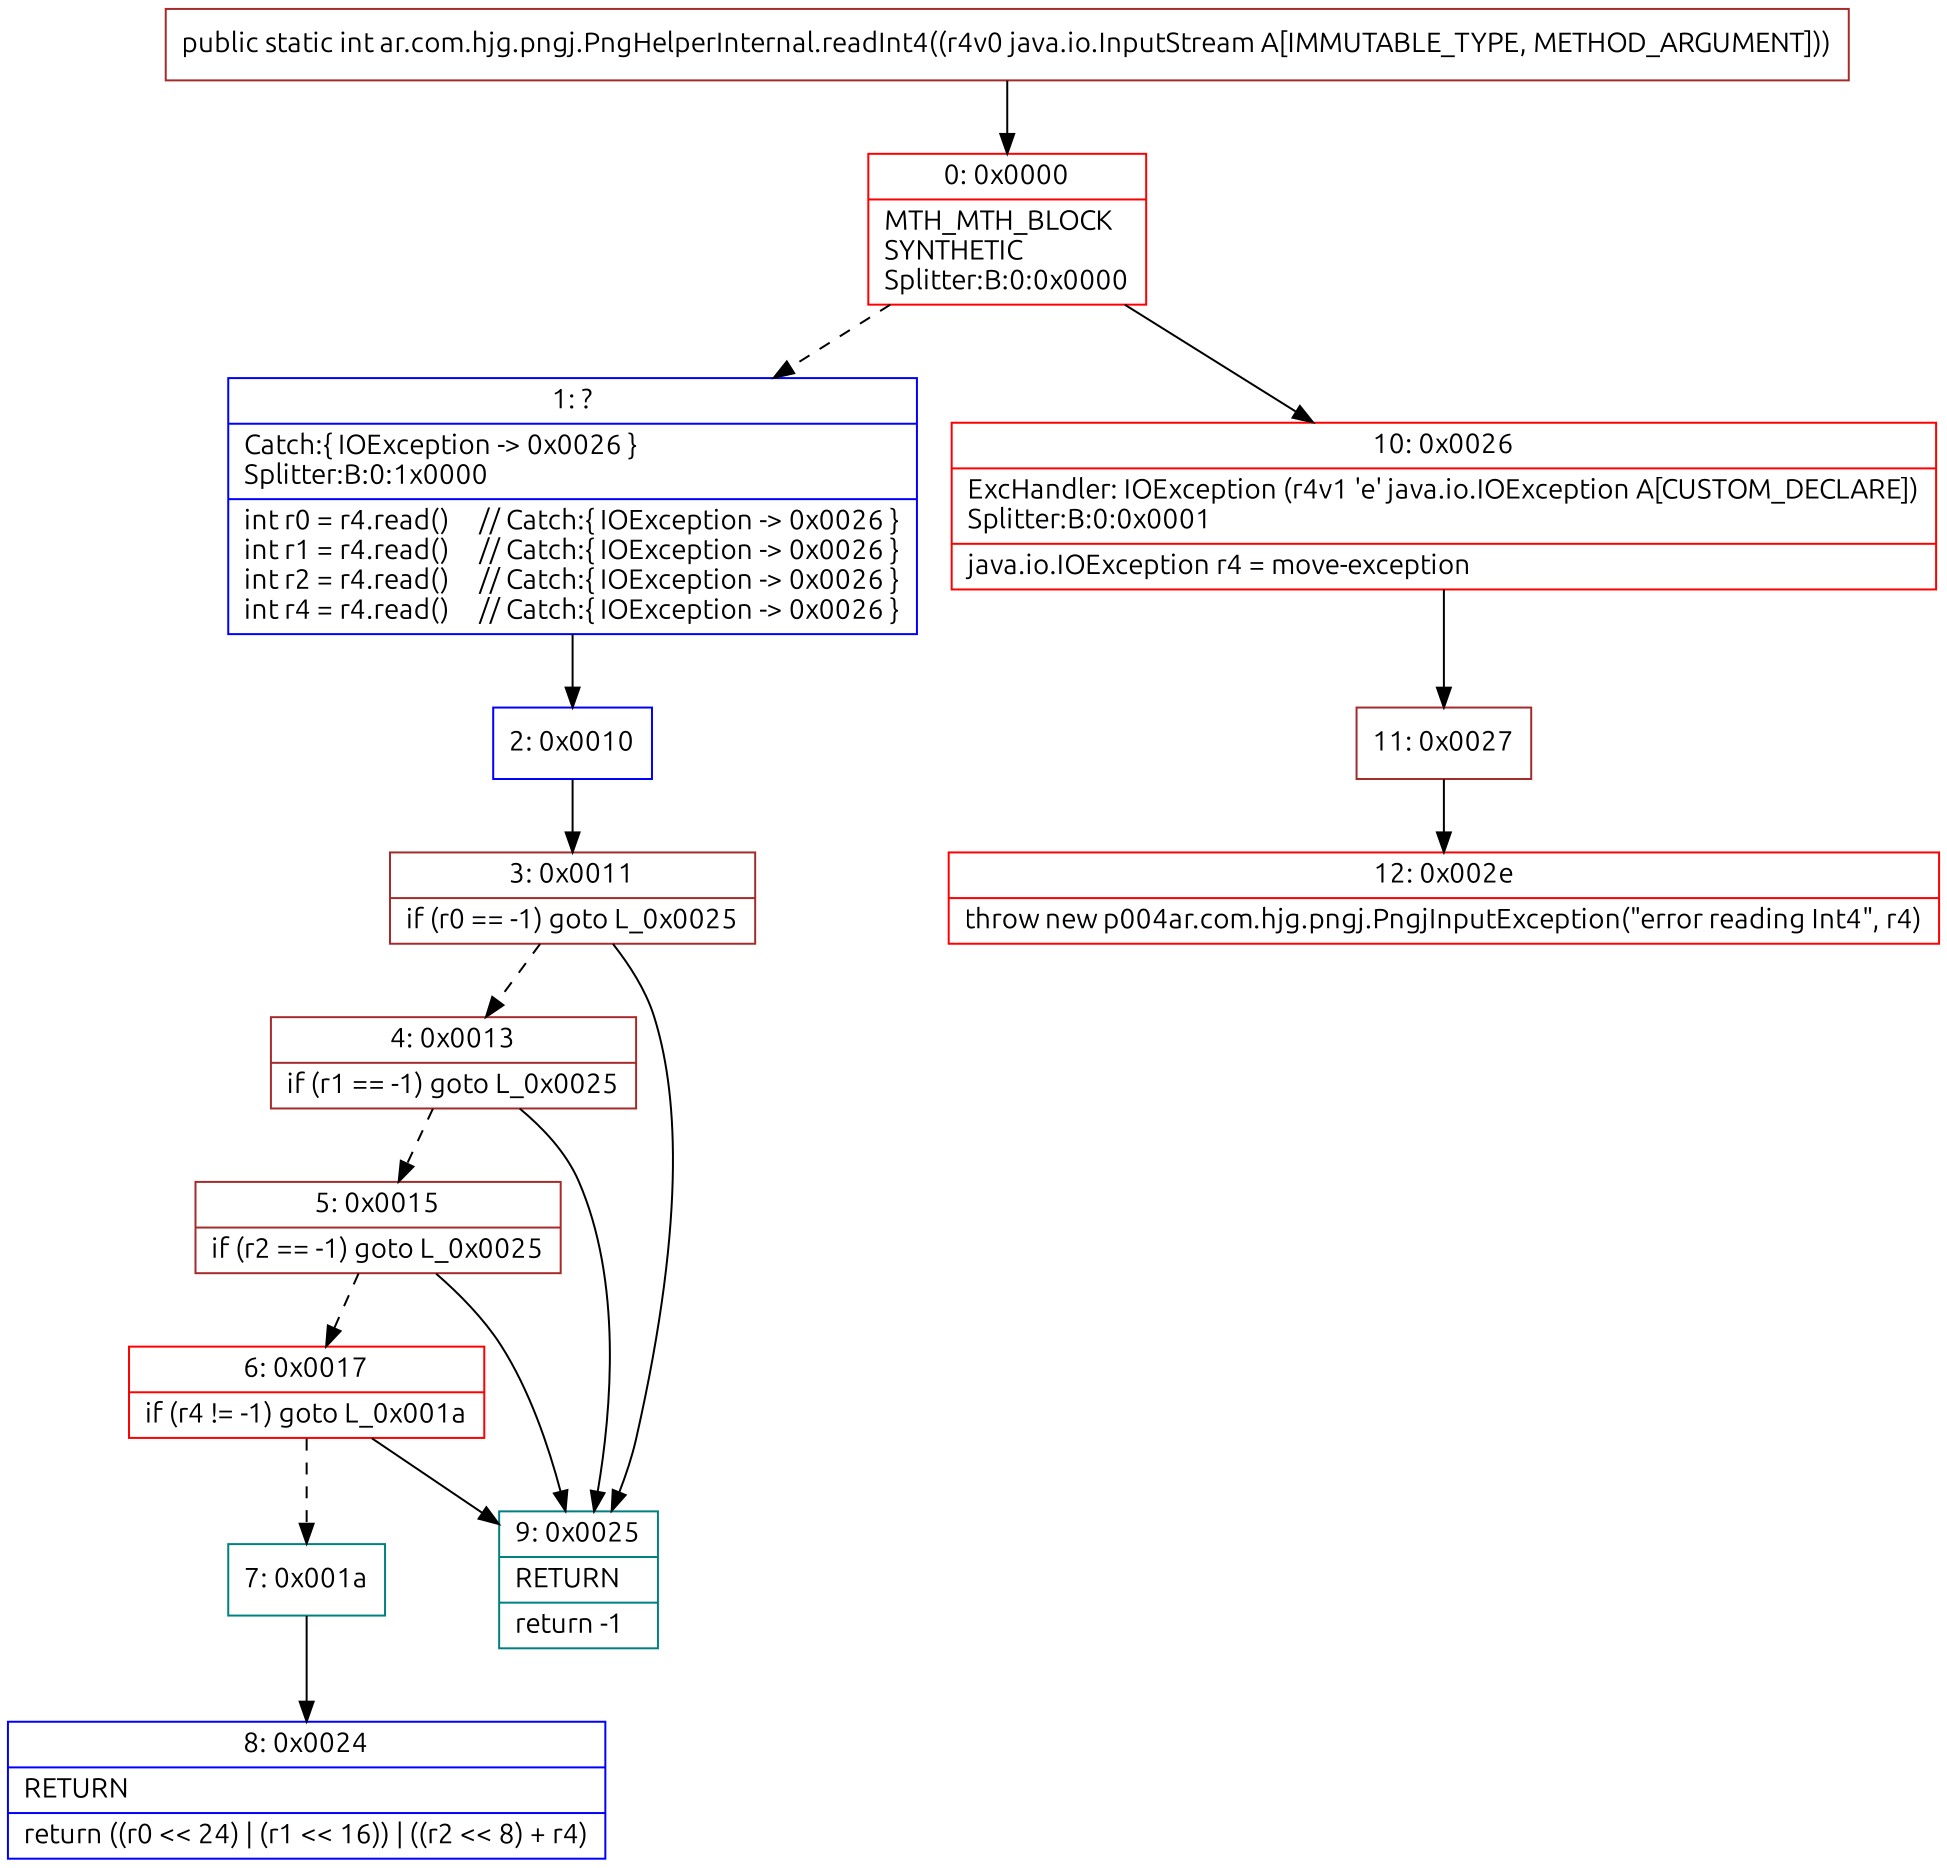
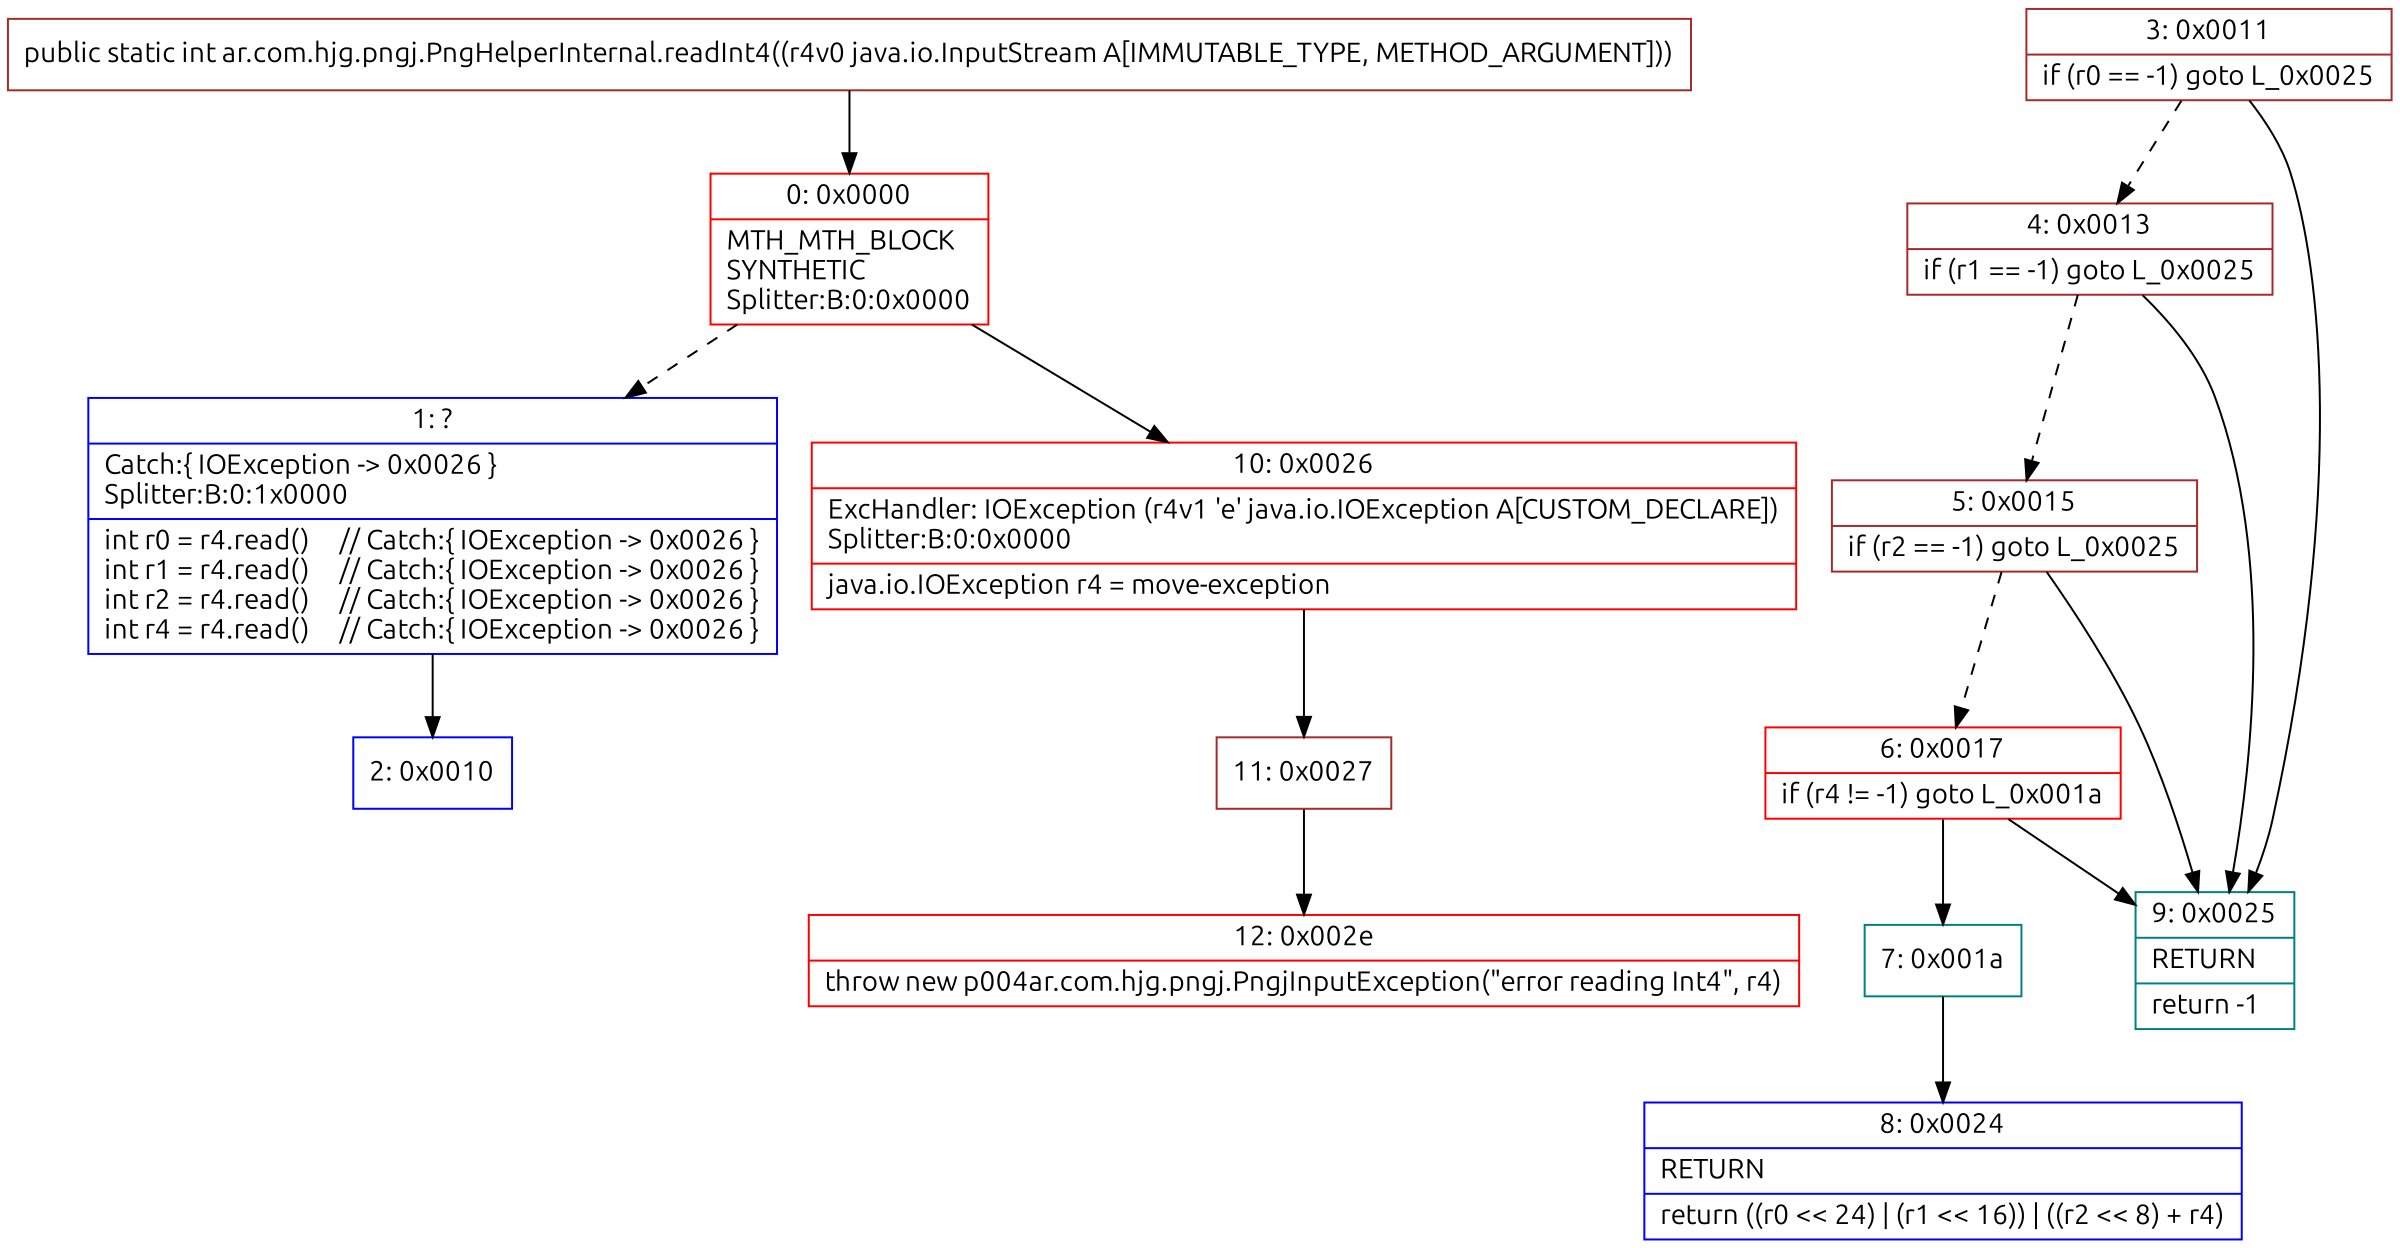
node "10: 0x0026": text "Splitter:B:0:0x0001" -> "Splitter:B:0:0x0000"
edge "2: 0x0010" -> "3: 0x0011": removed
edge "6: 0x0017" -> "7: 0x001a": style dashed -> solid
